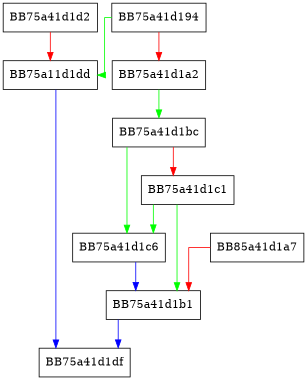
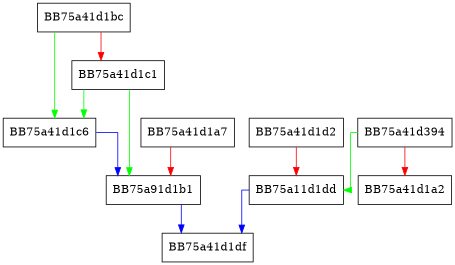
node "BB75a41d194": label "BB75a41d194" -> "BB75a41d394"
edge "BB75a41d1a2" -> "BB75a41d1bc": removed
node "BB85a41d1a7": label "BB85a41d1a7" -> "BB75a41d1a7"
node "BB75a41d1b1": label "BB75a41d1b1" -> "BB75a91d1b1"
